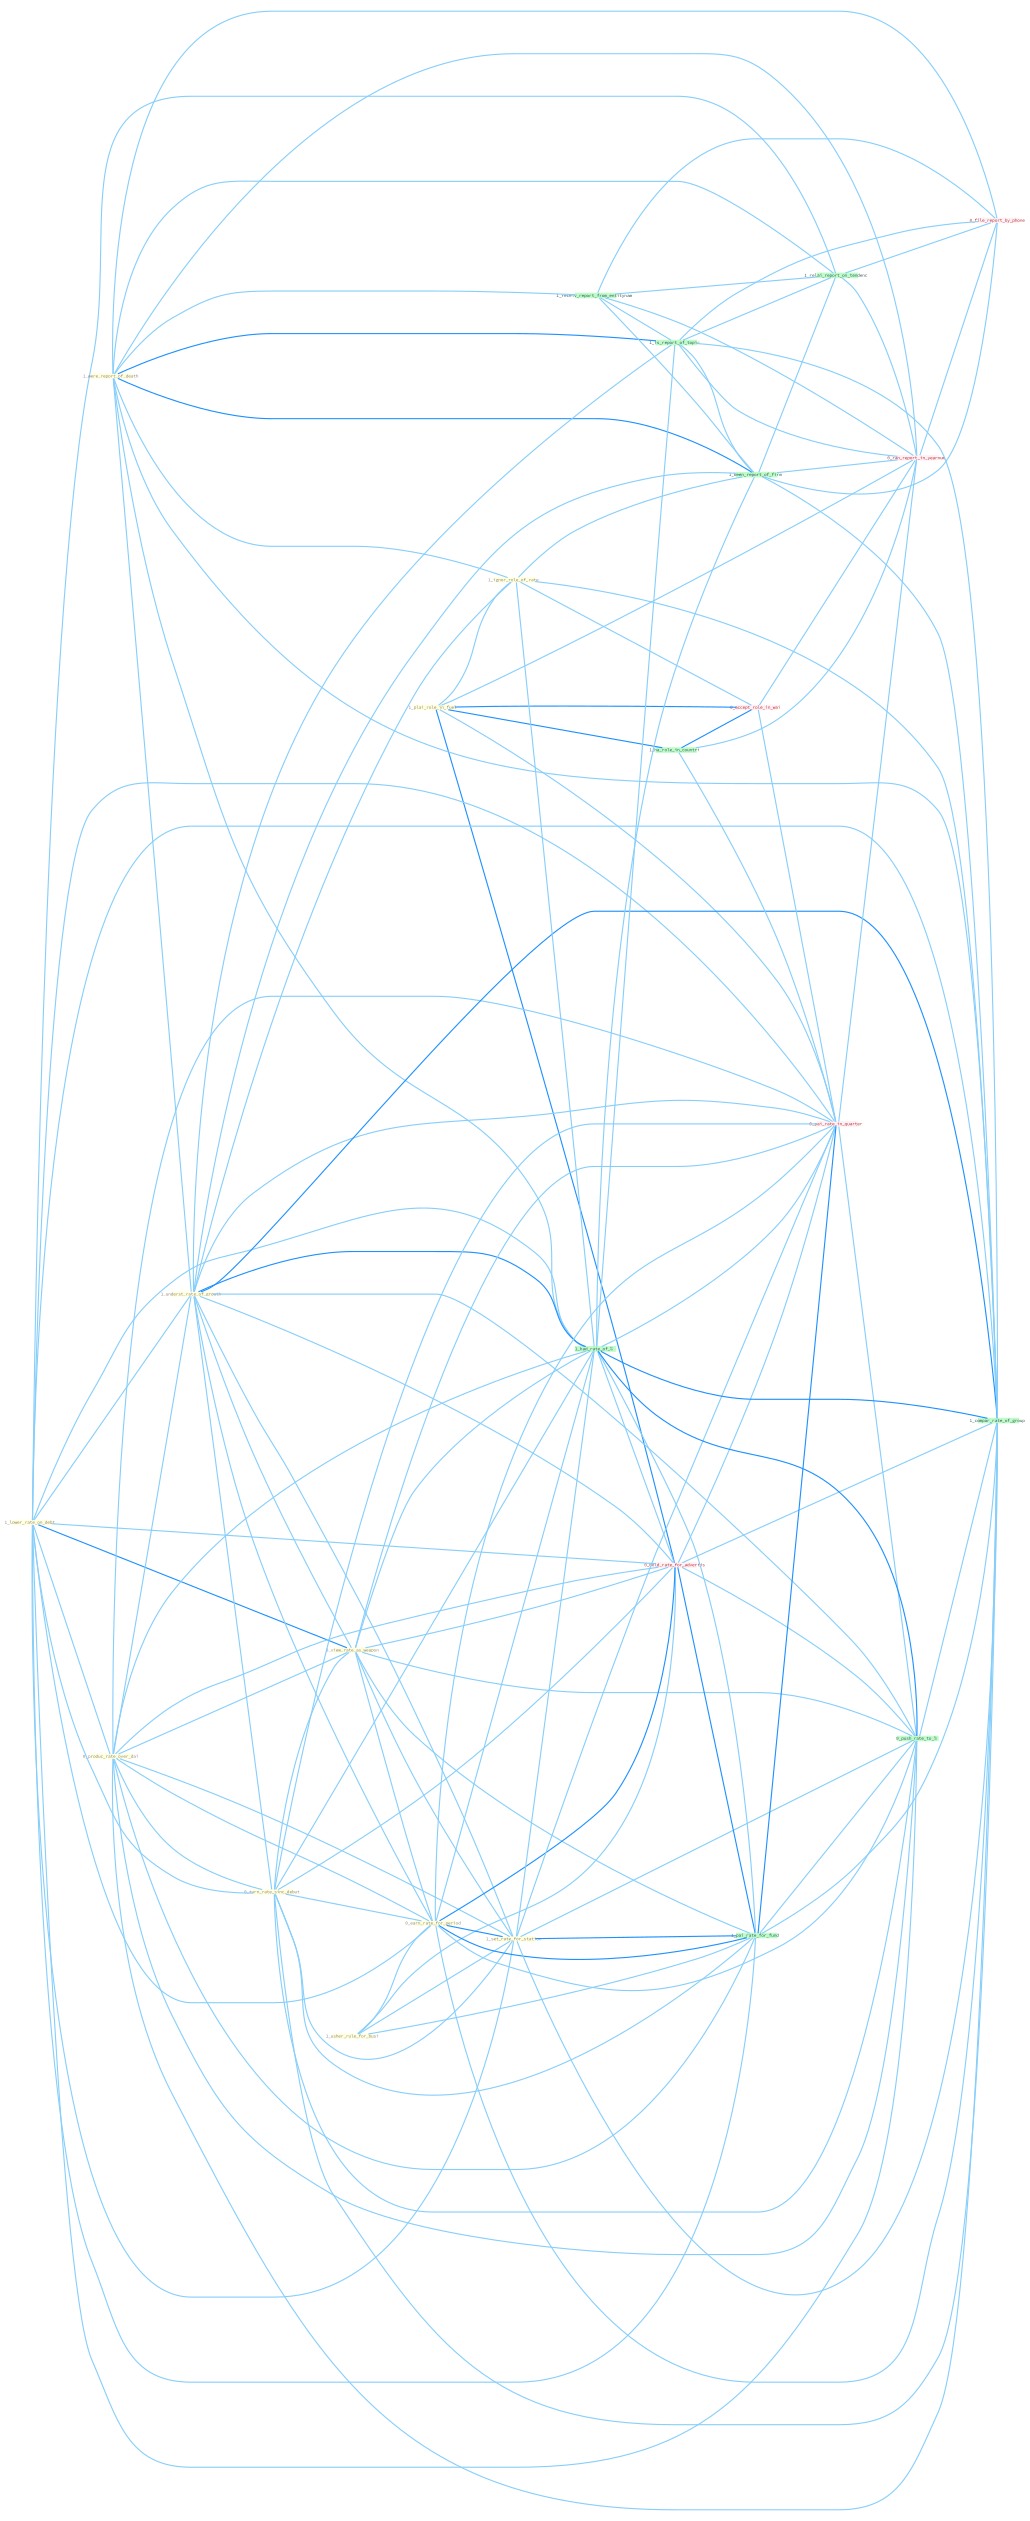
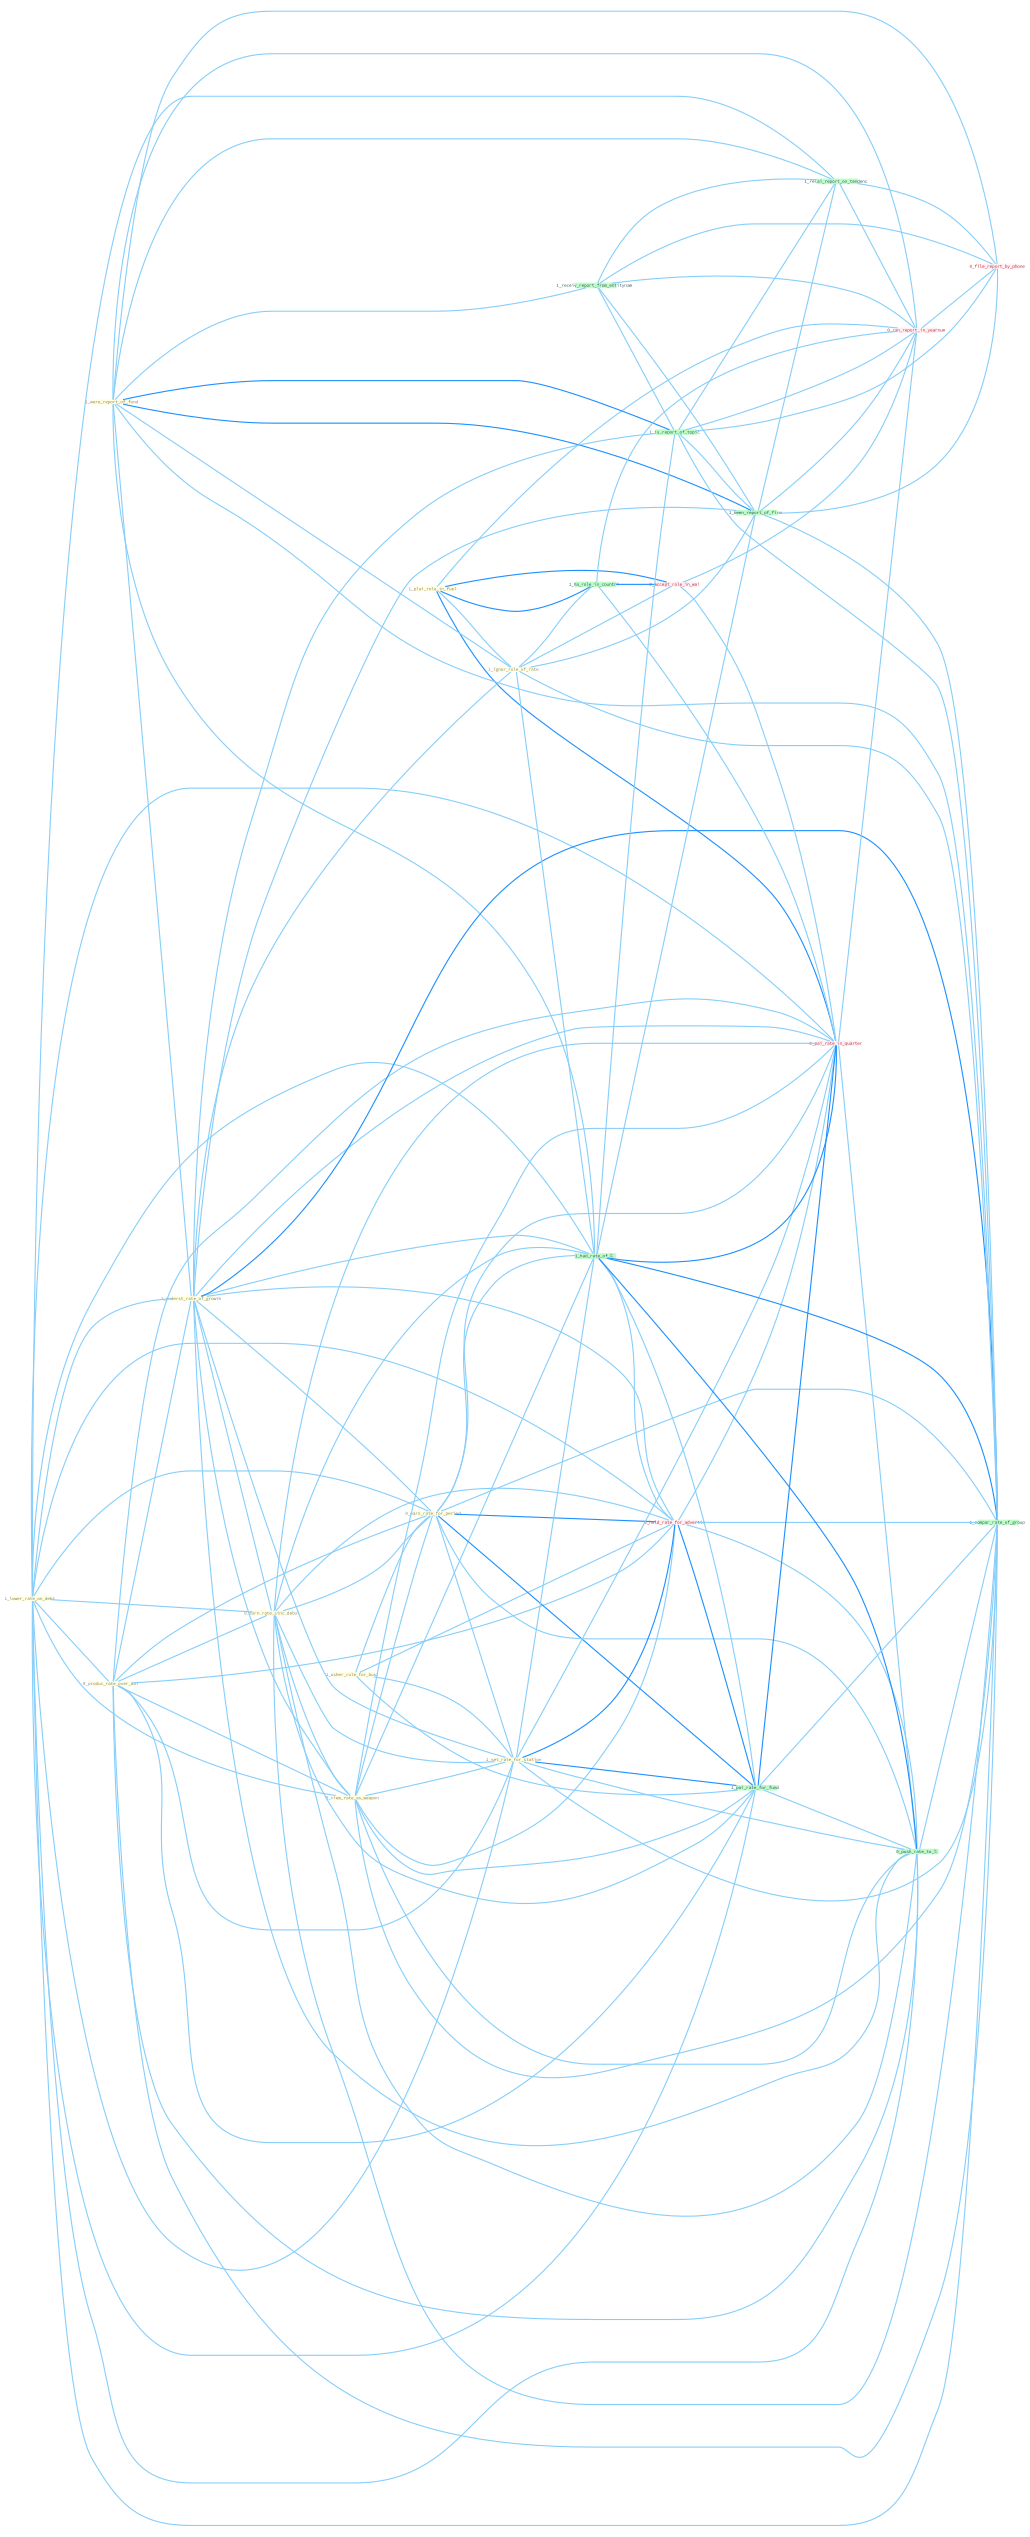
node "1_were_report_of_death": label "1_were_report_of_death" -> "1_were_report_of_fund"
edge "1_ha_role_in_countri" -- "1_ignor_role_of_rate": added
edge "1_plai_role_in_fuel" -- "0_pai_rate_in_quarter": color #87cefa -> #1e90ff
edge "1_plai_role_in_fuel" -- "0_hold_rate_for_advertis": now "1_set_rate_for_station" -- "0_hold_rate_for_advertis"
edge "1_underst_rate_of_growth" -- "1_had_rate_of_%": color #1e90ff -> #87cefa
edge "0_pai_rate_in_quarter" -- "1_had_rate_of_%": color #87cefa -> #1e90ff
edge "1_had_rate_of_%" -- "0_produc_rate_over_dai": removed
edge "1_lower_rate_on_debt" -- "0_view_rate_as_weapon": color #1e90ff -> #87cefa
edge "0_earn_rate_for_period" -- "1_set_rate_for_station": color #1e90ff -> #87cefa
edge "1_compar_rate_of_group" -- "0_view_rate_as_weapon": added
